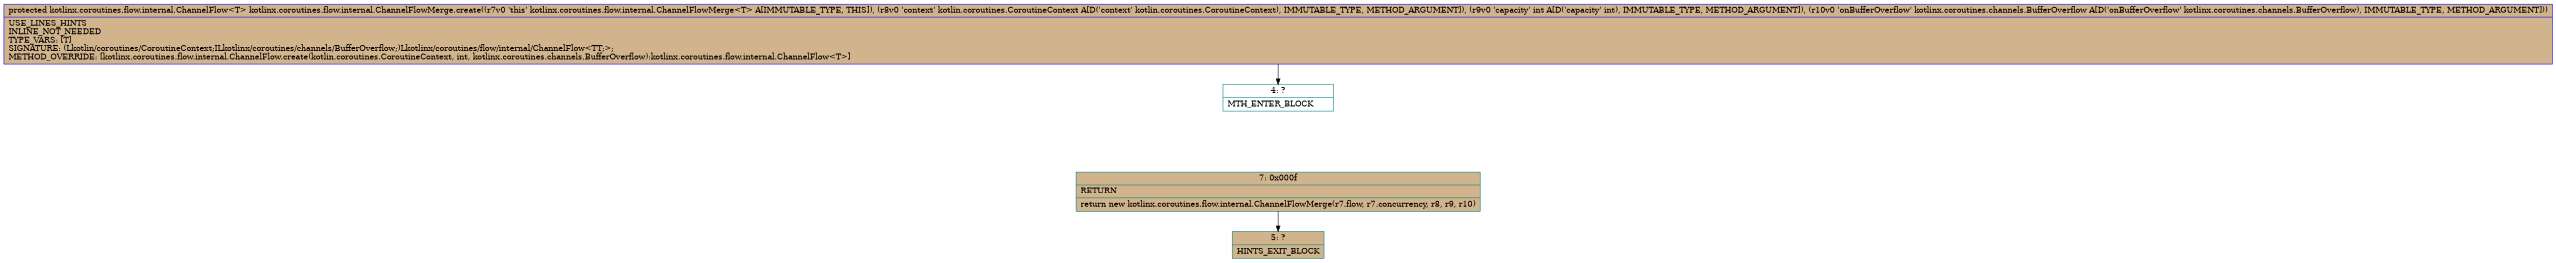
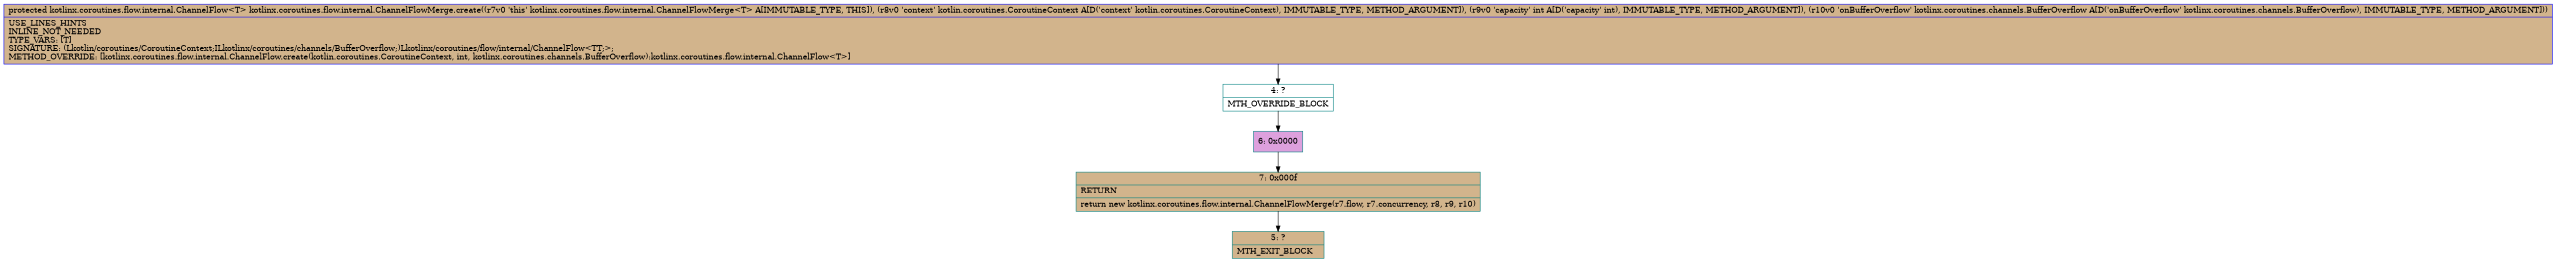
node "4: ?": text "MTH_ENTER_BLOCK" -> "MTH_OVERRIDE_BLOCK"
node "6: 0x0000": added
node "5: ?": text "HINTS_EXIT_BLOCK" -> "MTH_EXIT_BLOCK"
